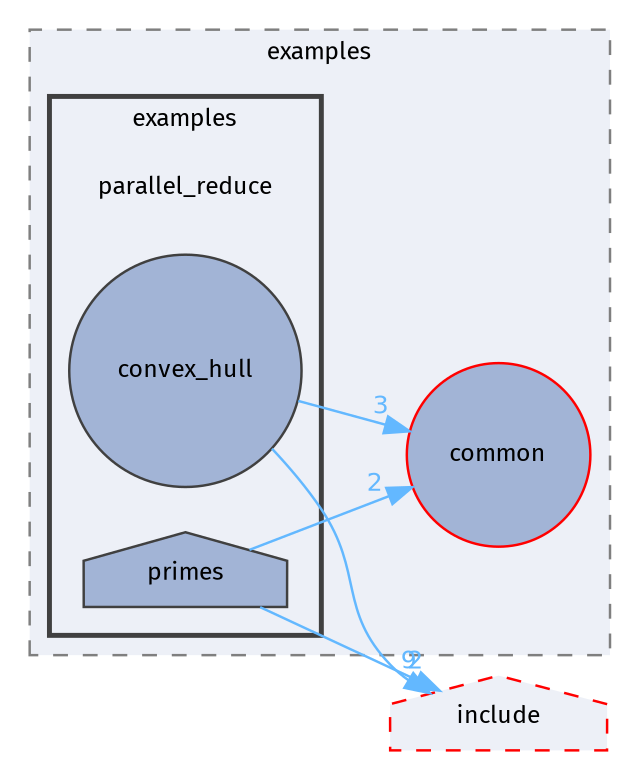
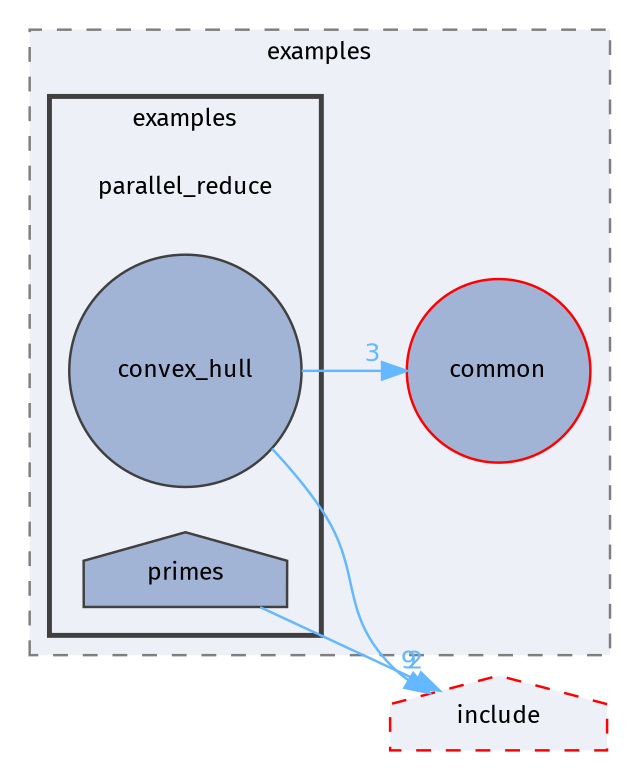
edge "primes" -> "common": removed
